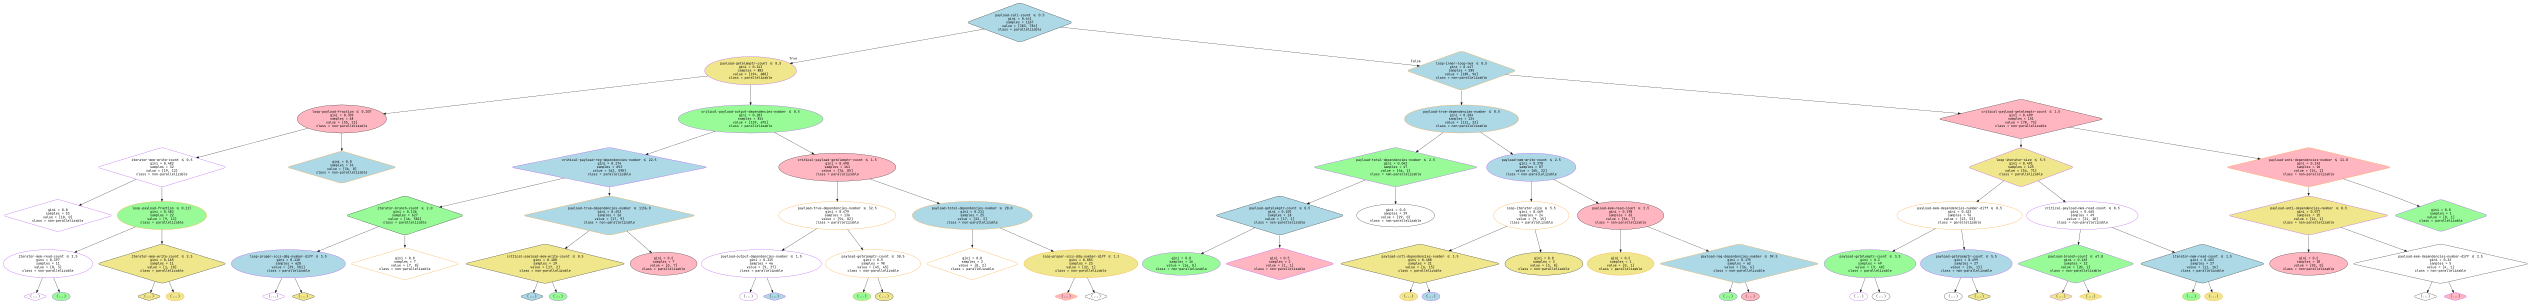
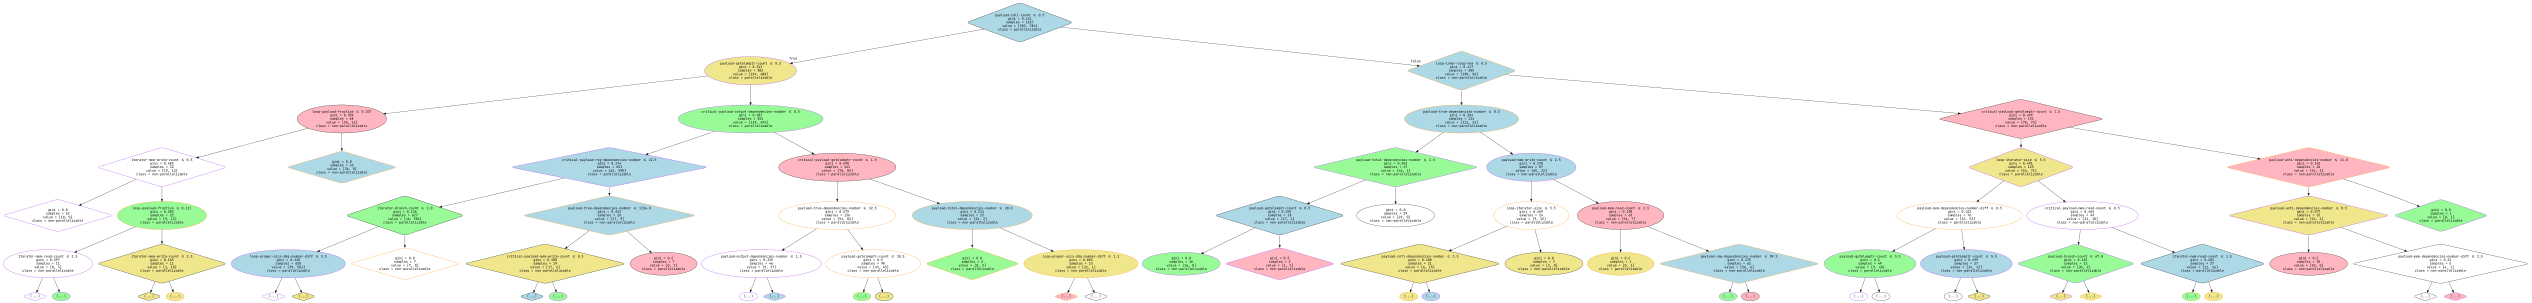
node "gini = 0.0 samples = 2 value = [0, 2] class = parallelizable": fillcolor white -> palegreen
